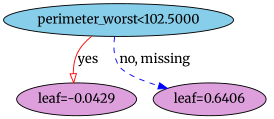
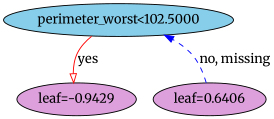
edge "perimeter_worst<102.5000" -> "leaf=0.6406": reversed
node "leaf=-0.0429": label "leaf=-0.0429" -> "leaf=-0.9429"
